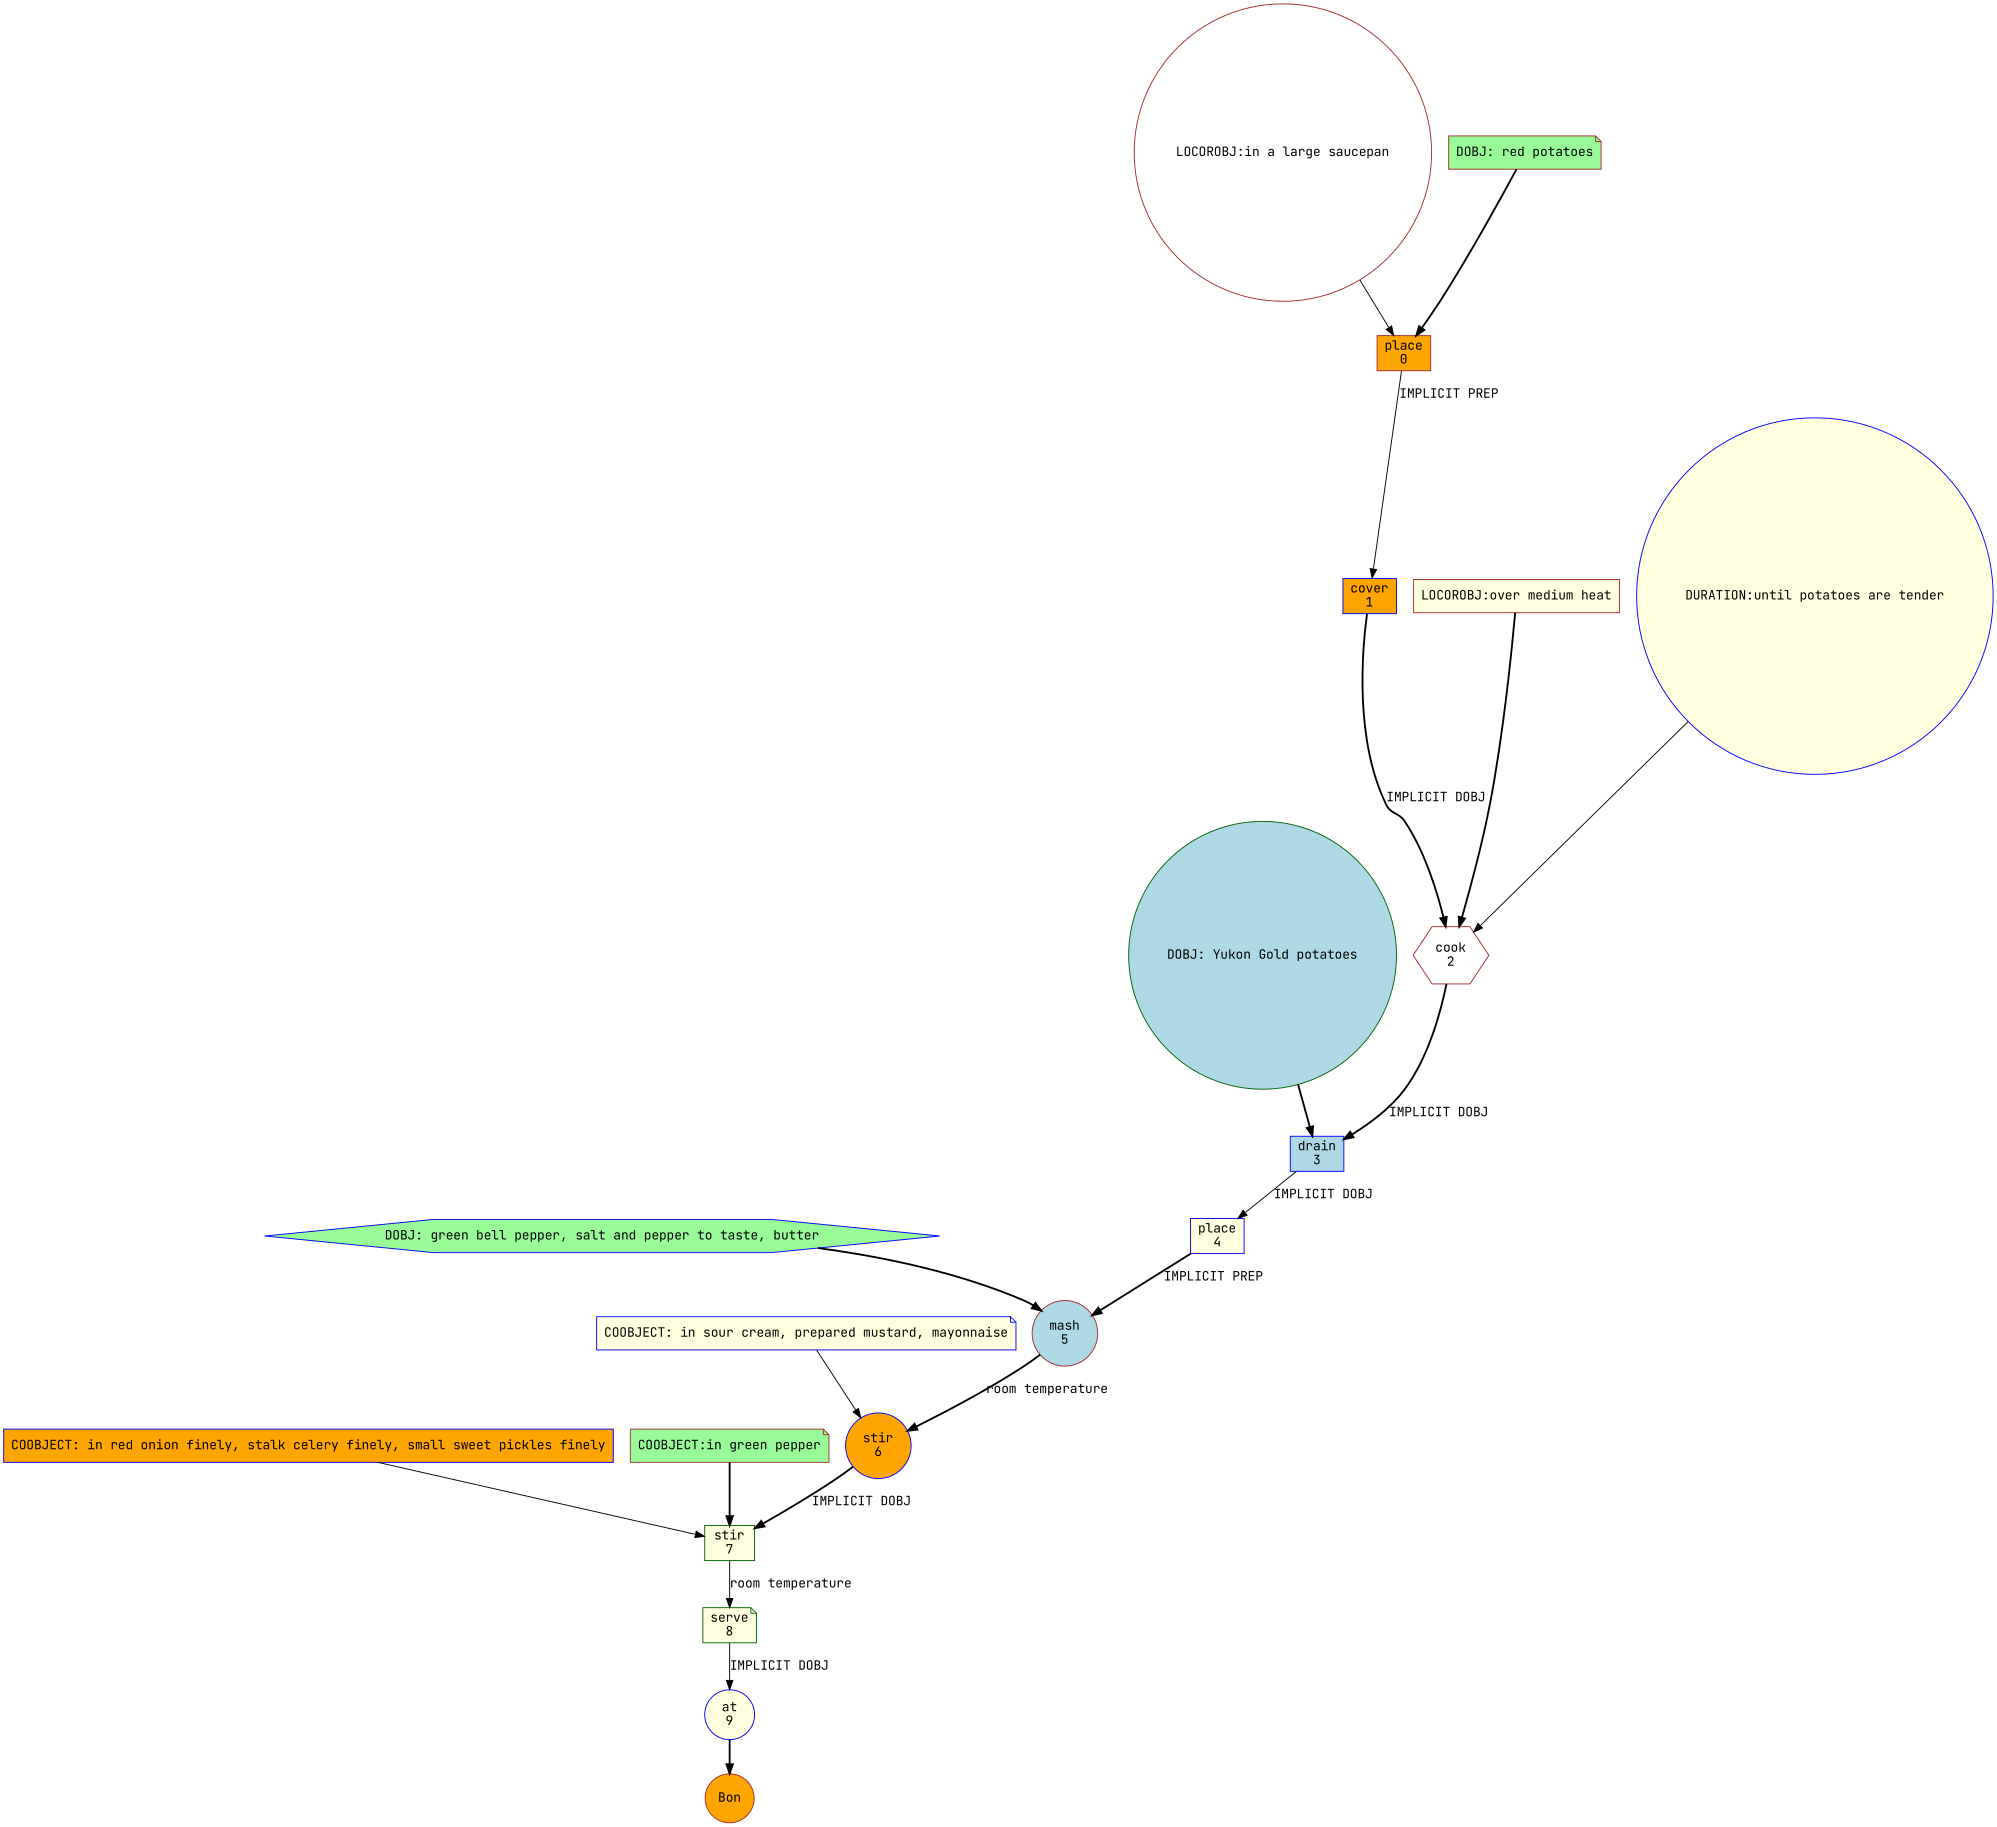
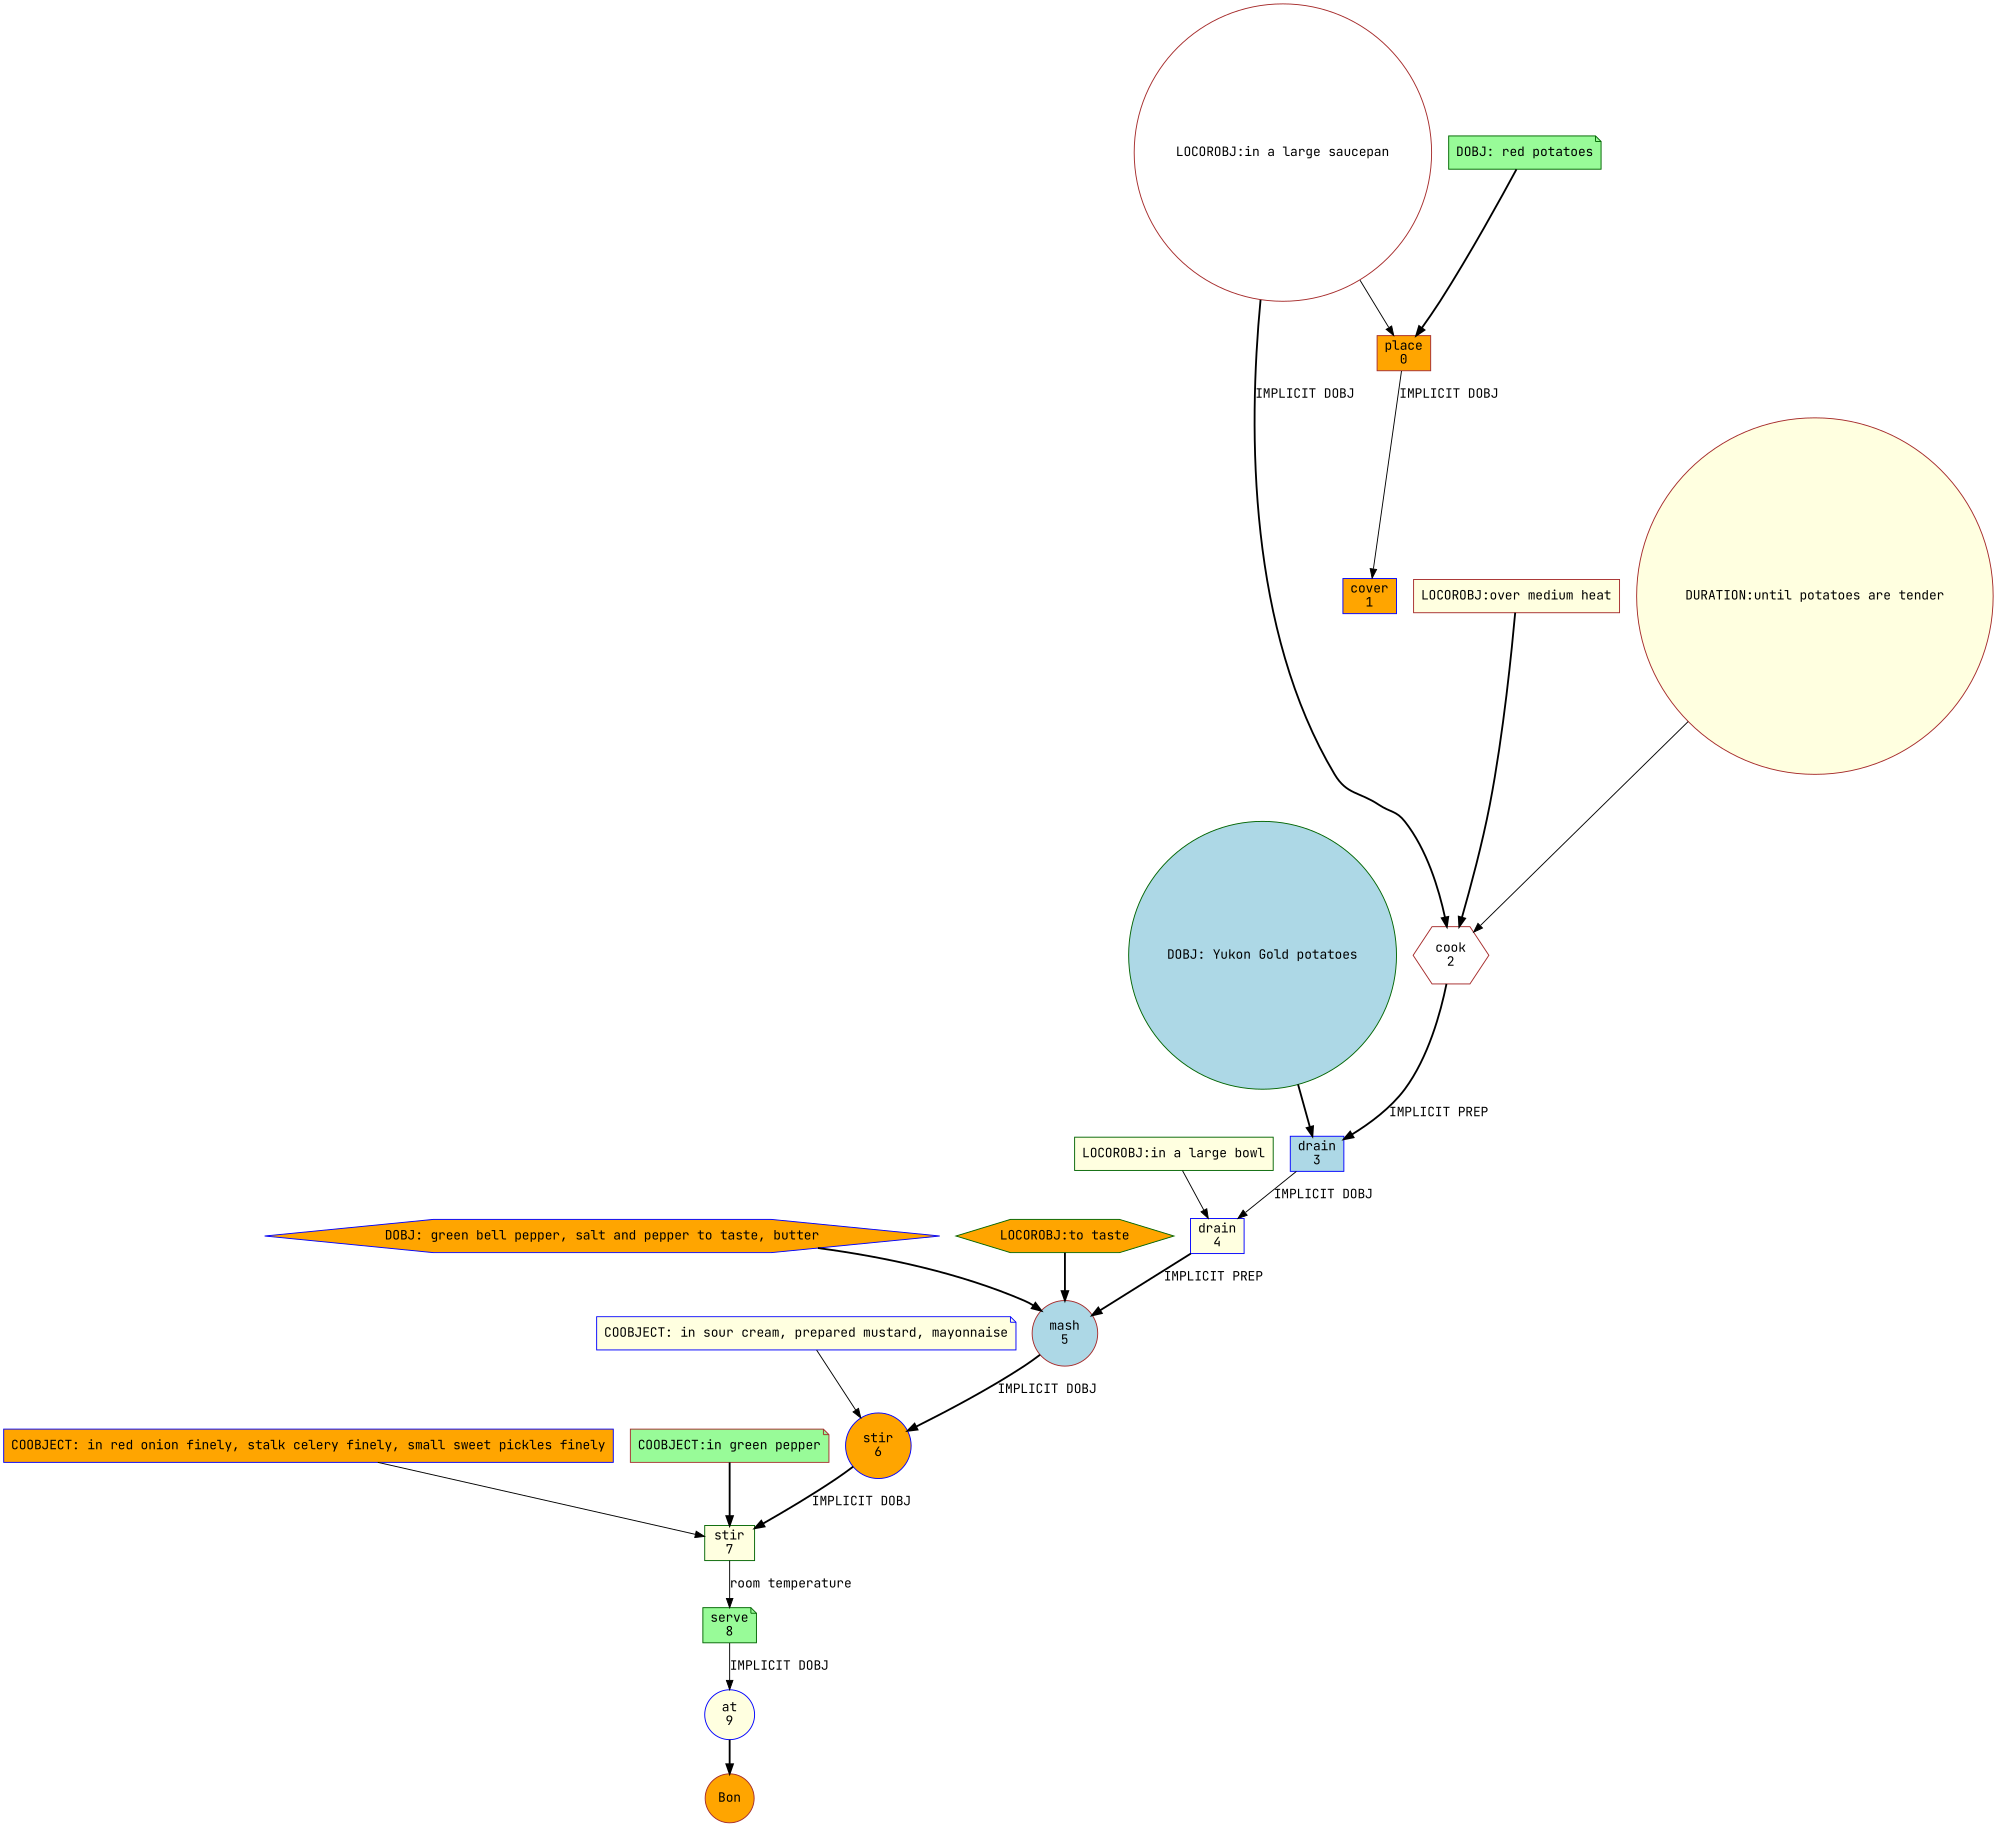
node "DOBJ: red potatoes": color brown -> darkgreen
edge "place 0" -> "cover 1": label "IMPLICIT PREP" -> "IMPLICIT DOBJ"
node "DURATION:until potatoes are tender": color blue -> brown
edge "cover 1" -> "cook 2": now "LOCOROBJ:in a large saucepan" -> "cook 2"
edge "cook 2" -> "drain 3": label "IMPLICIT DOBJ" -> "IMPLICIT PREP"
node "LOCOROBJ:in a large bowl": added
node "DOBJ: green bell pepper, salt and pepper to taste, butter": fillcolor palegreen -> orange
node "LOCOROBJ:to taste": added
node "place 4": label "place 4" -> "drain 4"
edge "mash 5" -> "stir 6": label "room temperature" -> "IMPLICIT DOBJ"
node "serve 8": fillcolor lightyellow -> palegreen
